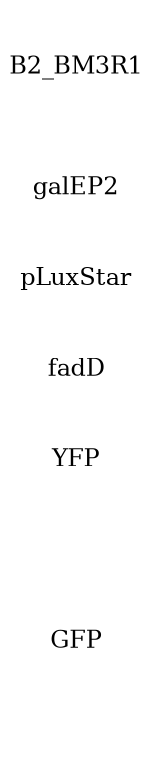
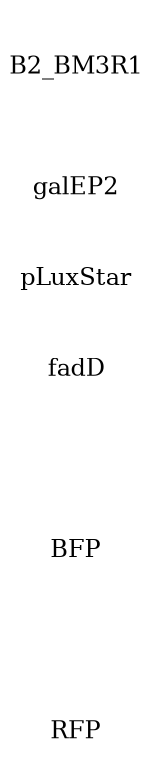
node "YFP": removed
node "BFP": added
node "GFP": removed
node "RFP": added
